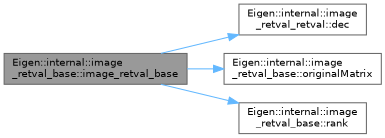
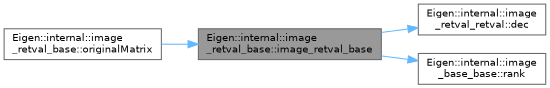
edge "Eigen::internal::image _retval_base::image_retval_base" -> "Eigen::internal::image _retval_base::originalMatrix": reversed
node "Eigen::internal::image _retval_base::rank": label "Eigen::internal::image _retval_base::rank" -> "Eigen::internal::image _base_base::rank"
